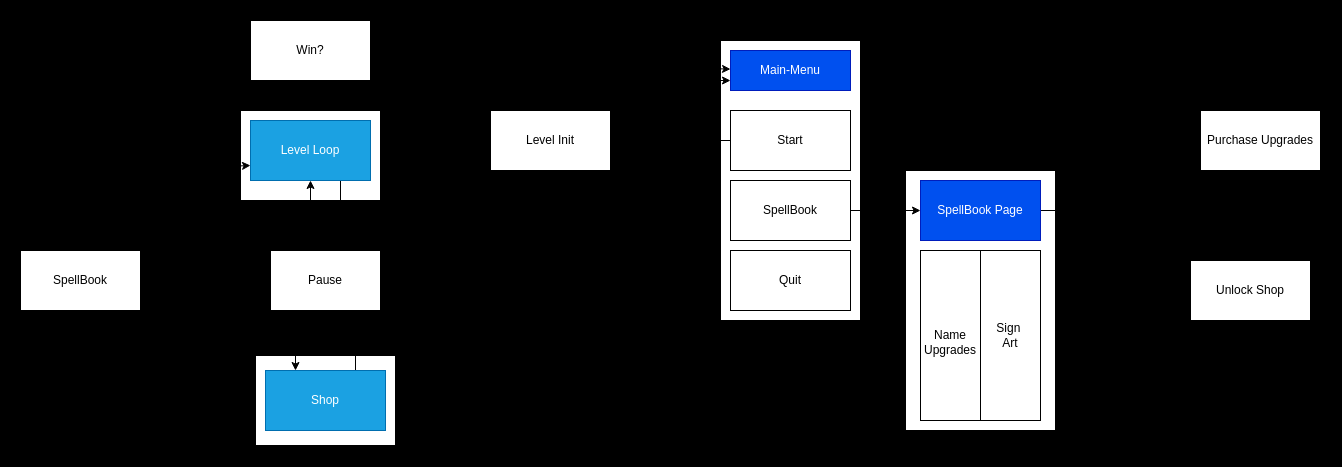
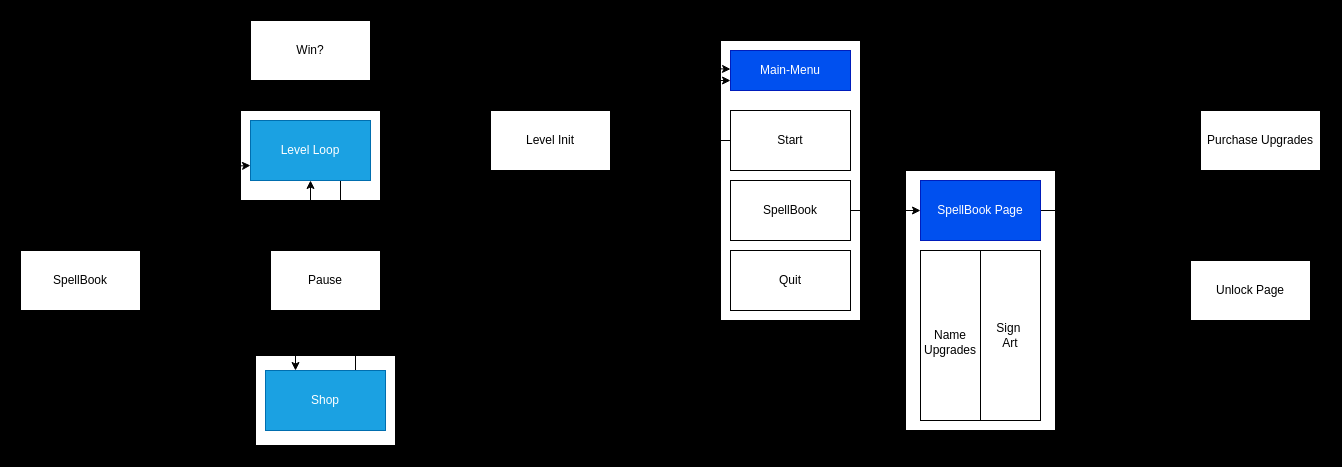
node "Unlock Shop": label "Unlock Shop" -> "Unlock Page"
